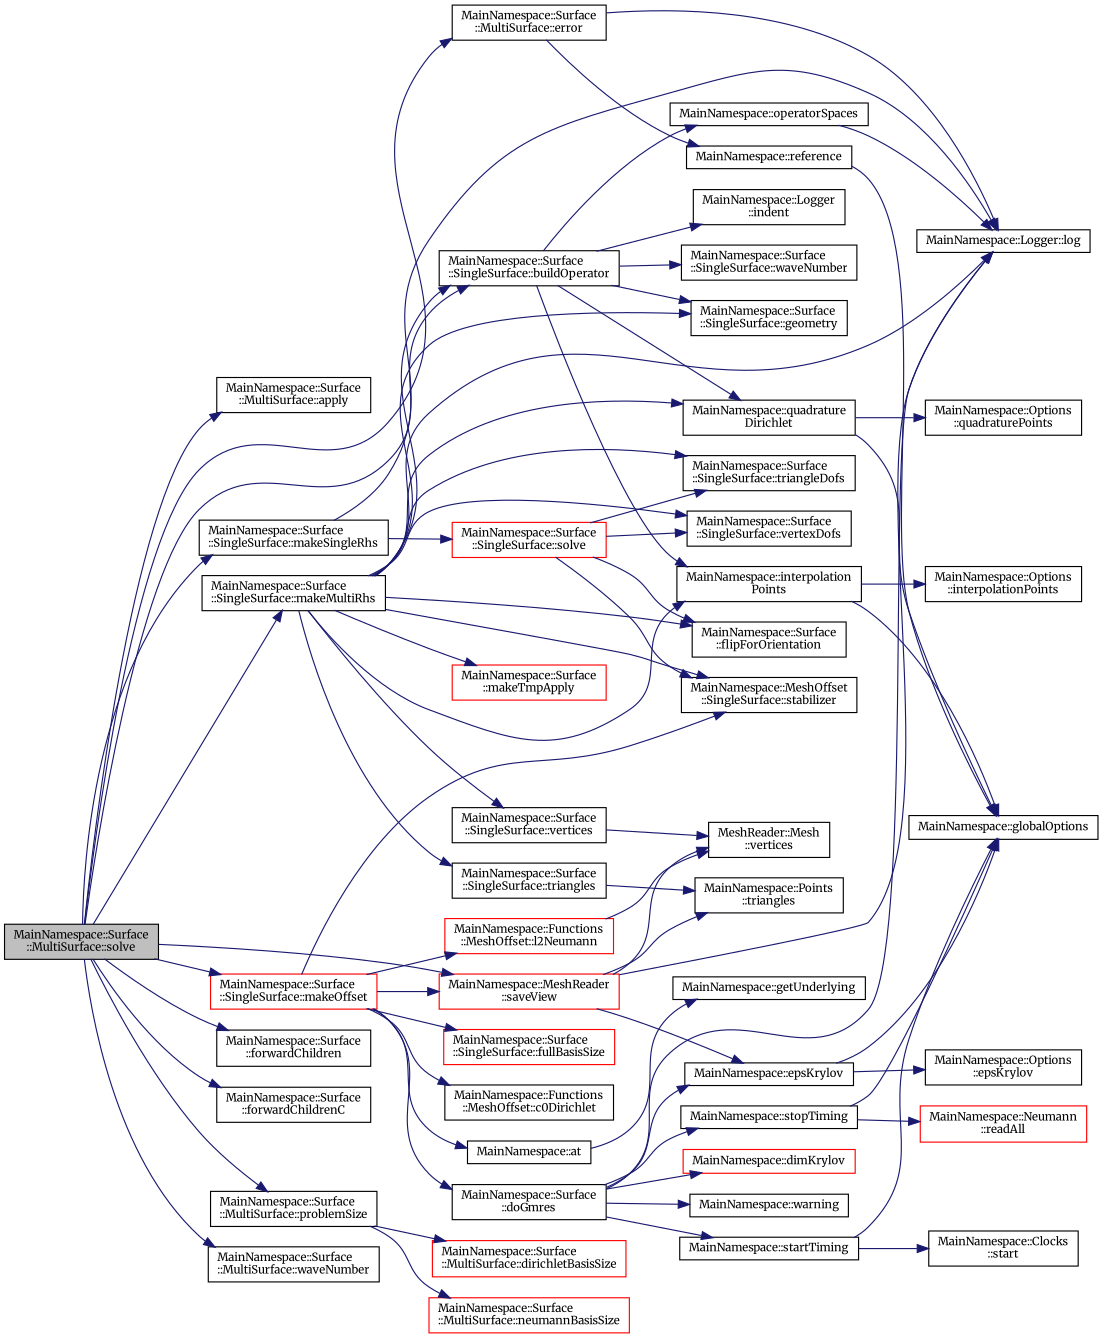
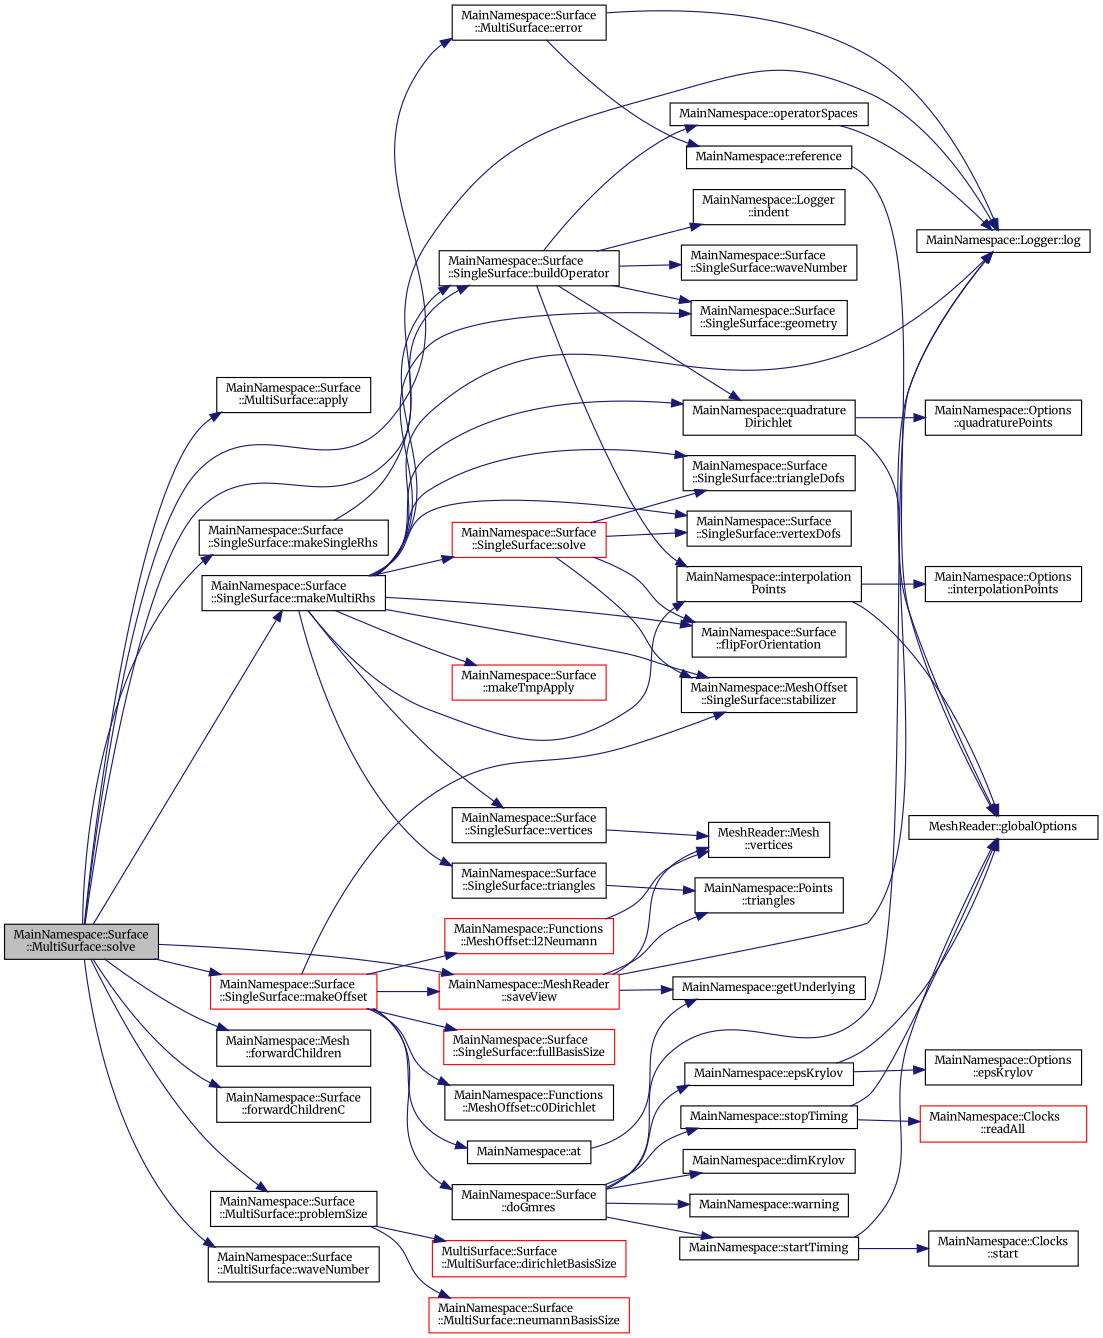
edge "MainNamespace::Surface ::SingleSurface::makeSingleRhs" -> "MainNamespace::Surface ::SingleSurface::solve": now "MainNamespace::Surface ::SingleSurface::makeMultiRhs" -> "MainNamespace::Surface ::SingleSurface::solve"
node "MainNamespace::globalOptions": label "MainNamespace::globalOptions" -> "MeshReader::globalOptions"
edge "MainNamespace::MeshReader ::saveView" -> "MainNamespace::epsKrylov": now "MainNamespace::MeshReader ::saveView" -> "MainNamespace::getUnderlying"
node "MainNamespace::Surface ::forwardChildren": label "MainNamespace::Surface ::forwardChildren" -> "MainNamespace::Mesh ::forwardChildren"
node "MainNamespace::Neumann ::readAll": label "MainNamespace::Neumann ::readAll" -> "MainNamespace::Clocks ::readAll"
node "MainNamespace::dimKrylov": color red -> black
node "MainNamespace::Surface ::MultiSurface::dirichletBasisSize": label "MainNamespace::Surface ::MultiSurface::dirichletBasisSize" -> "MultiSurface::Surface ::MultiSurface::dirichletBasisSize"
